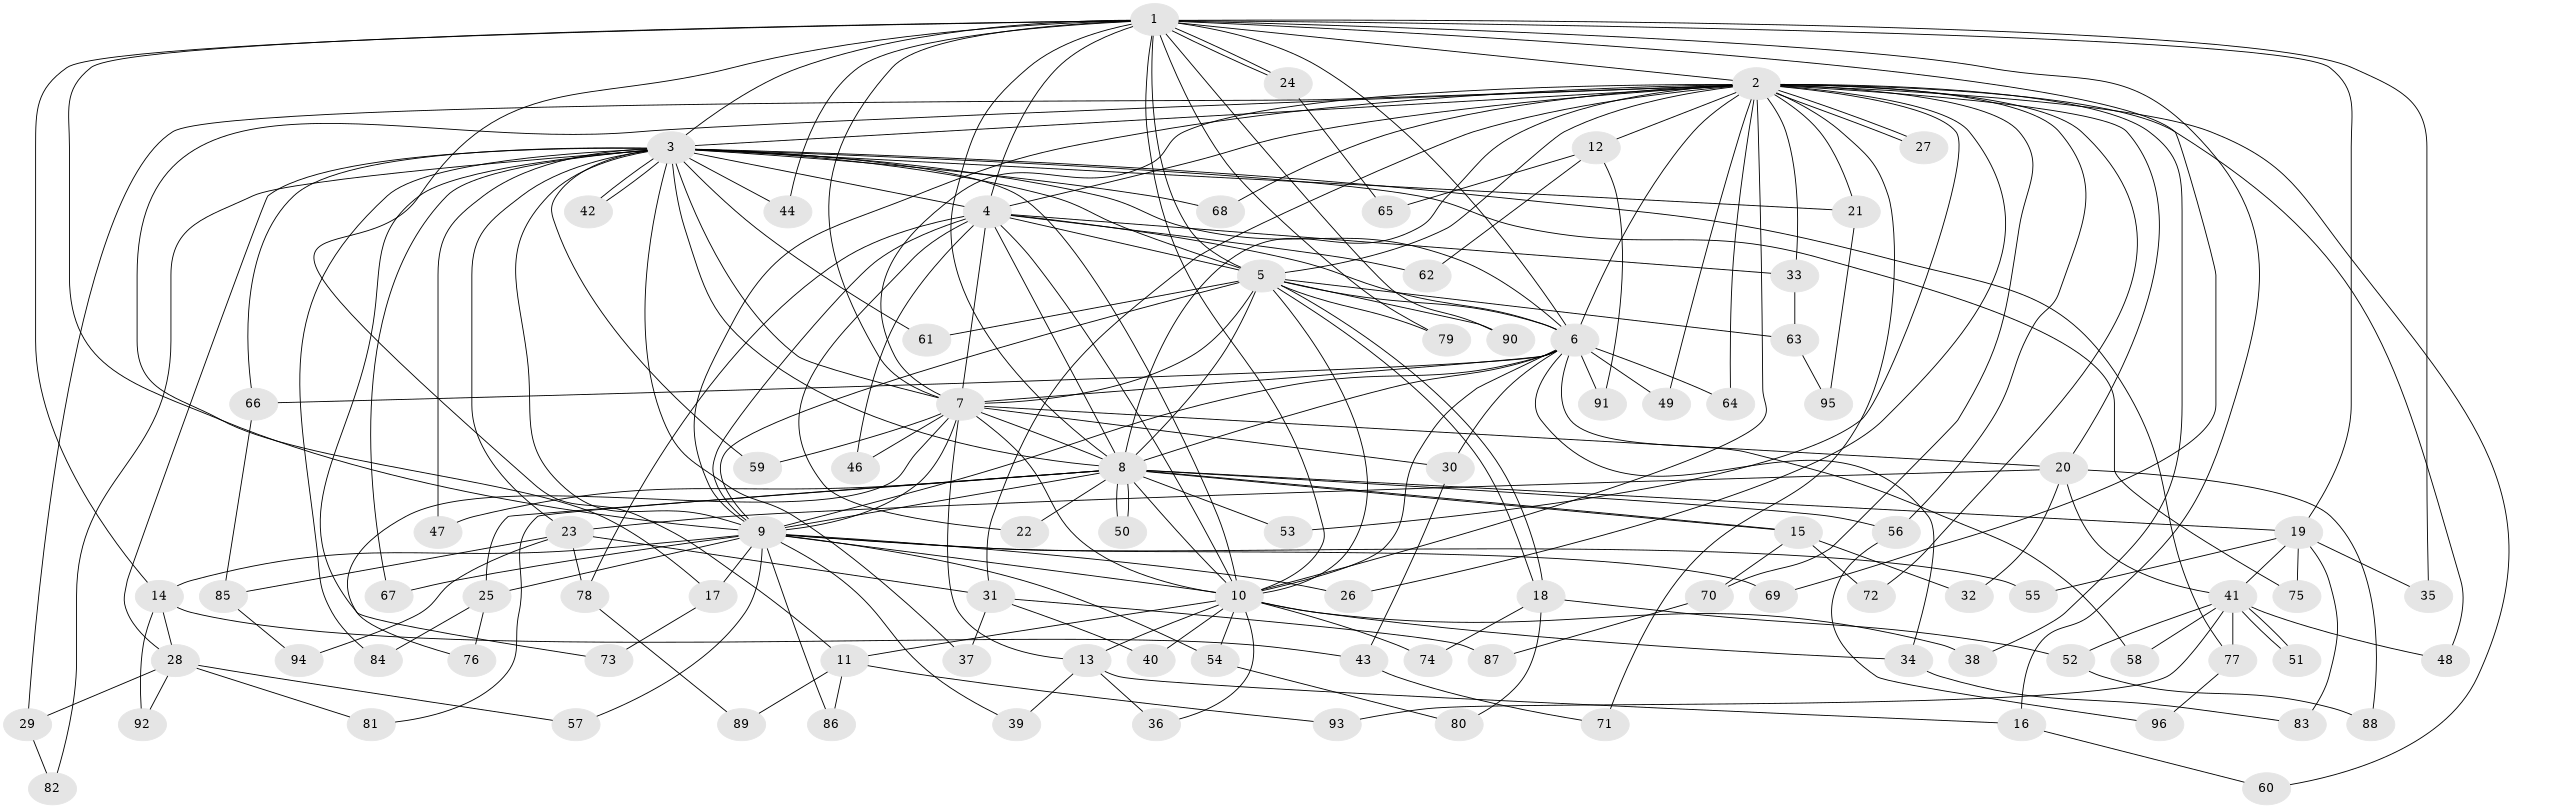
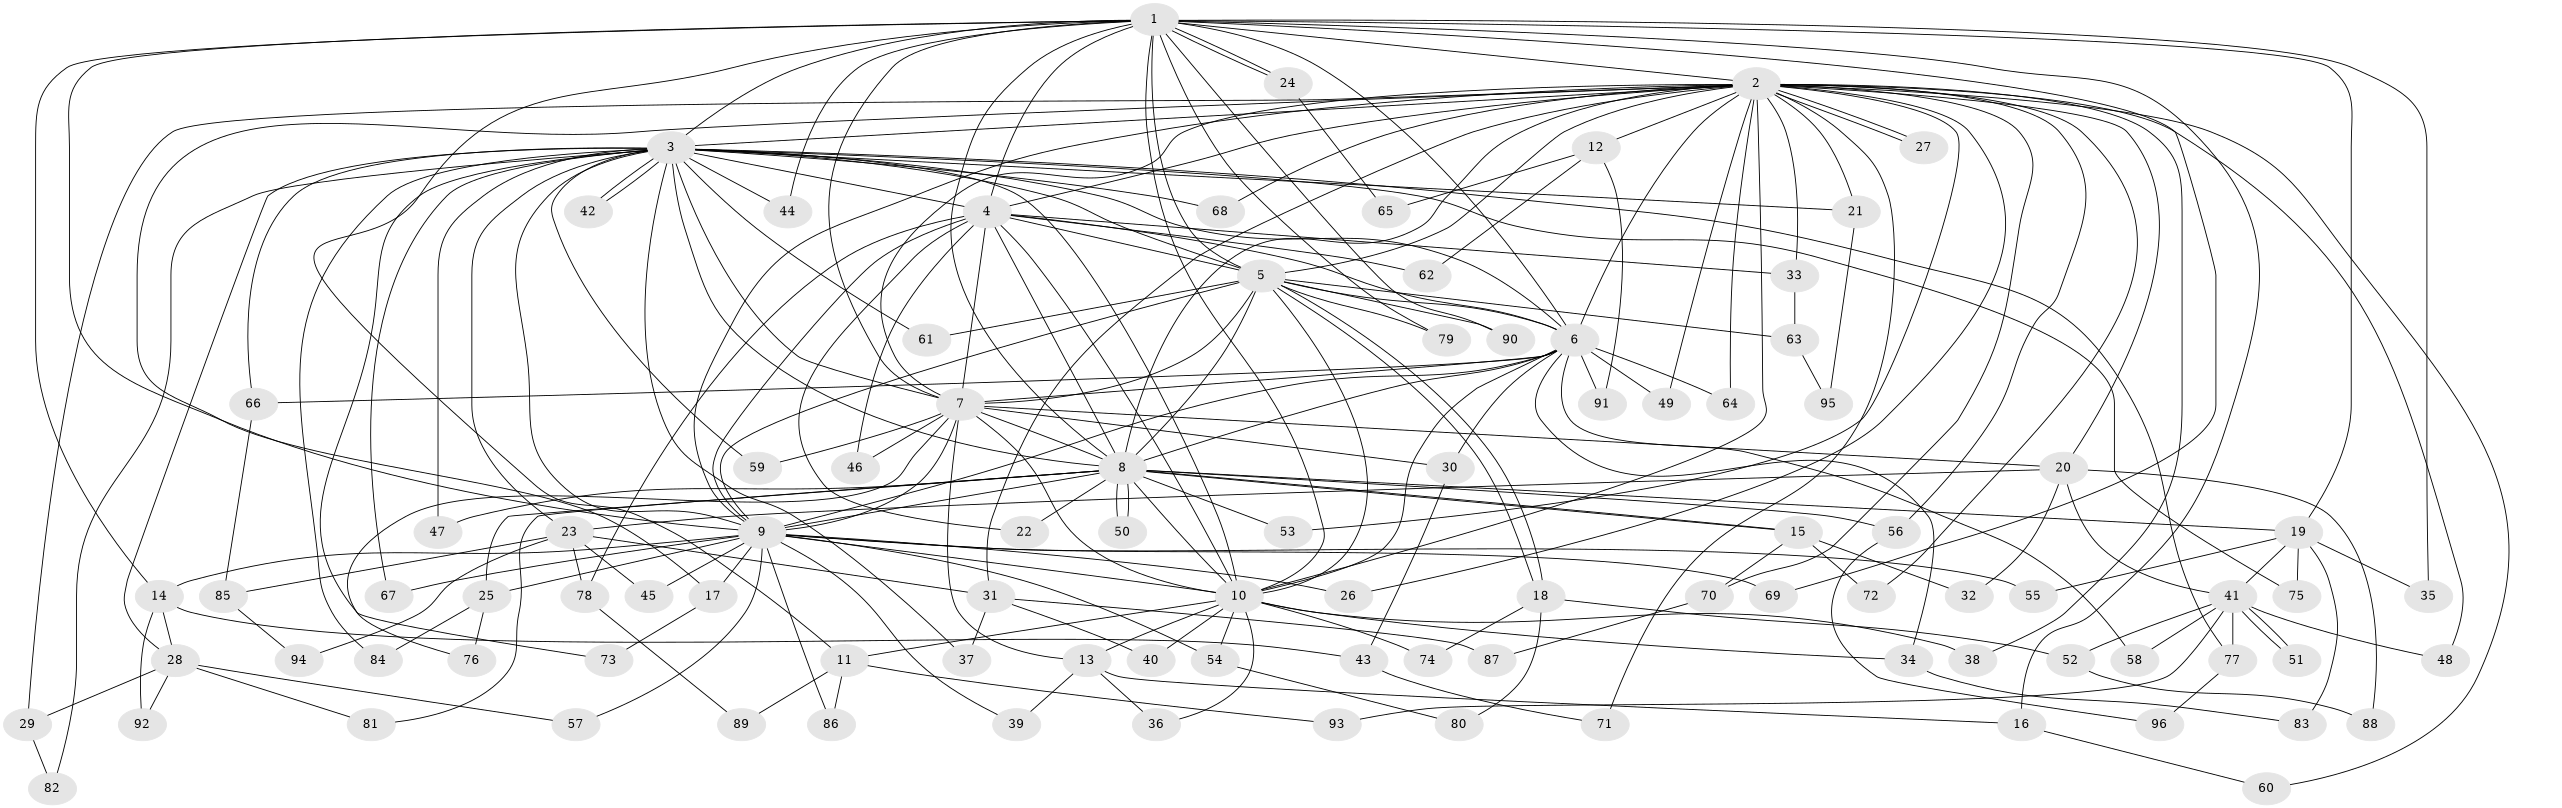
node "45": added
